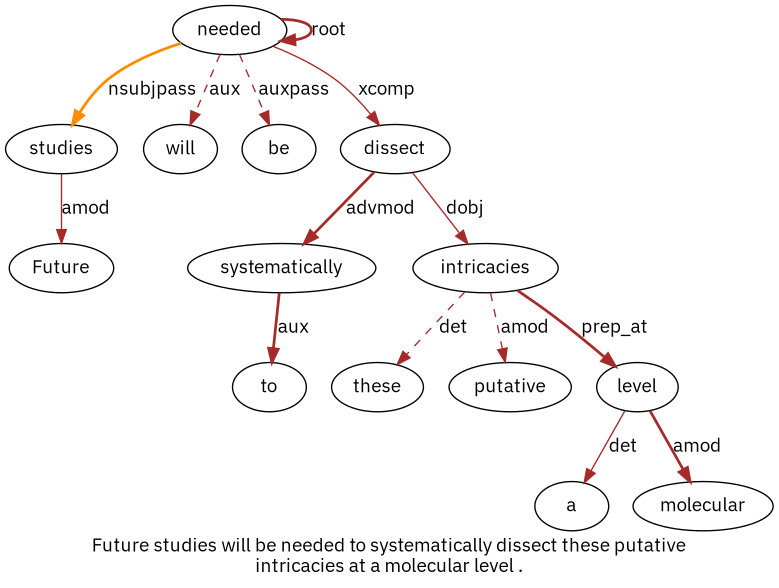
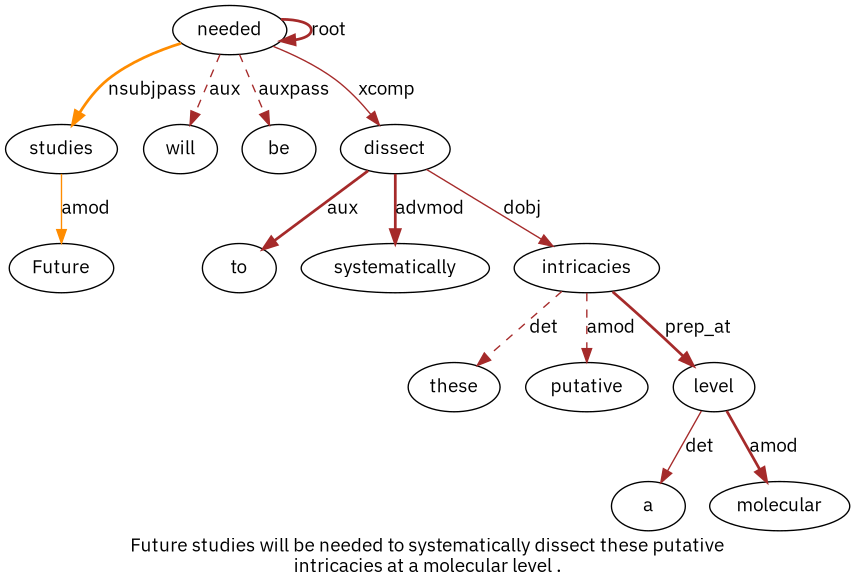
edge "studies" -> "Future": color brown -> darkorange
edge "systematically" -> "to": now "dissect" -> "to"
